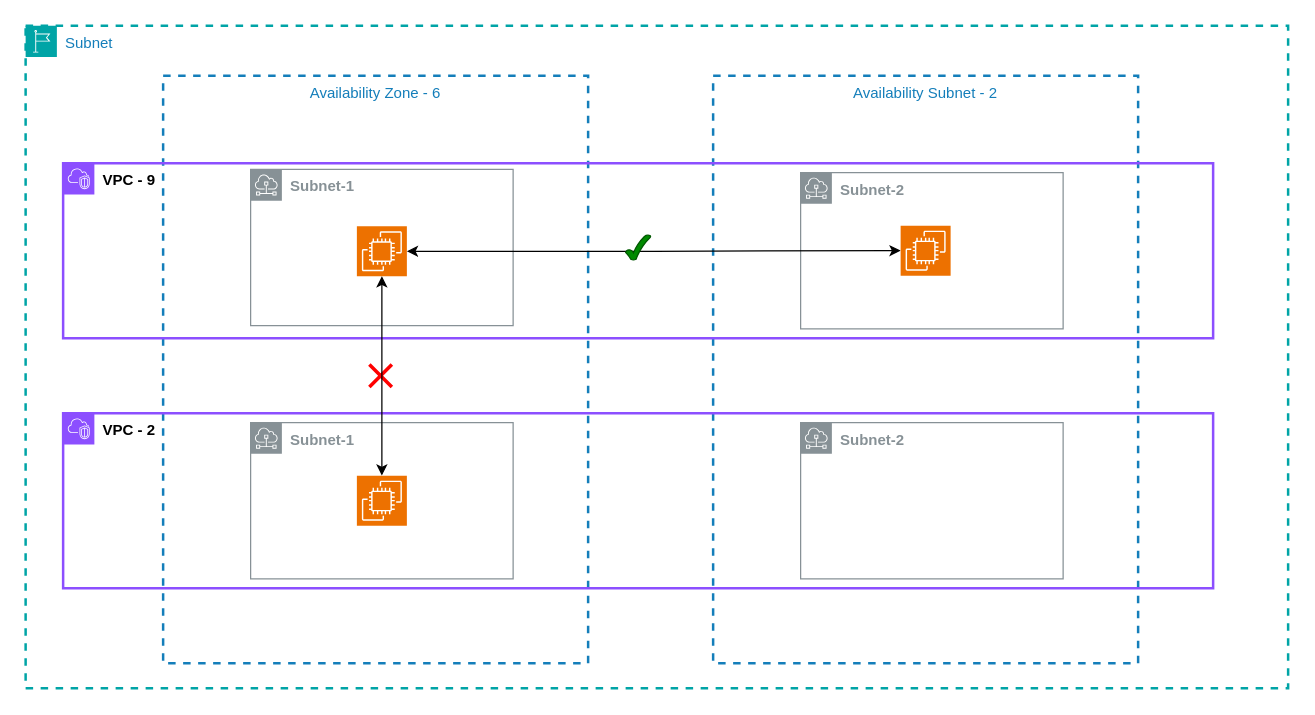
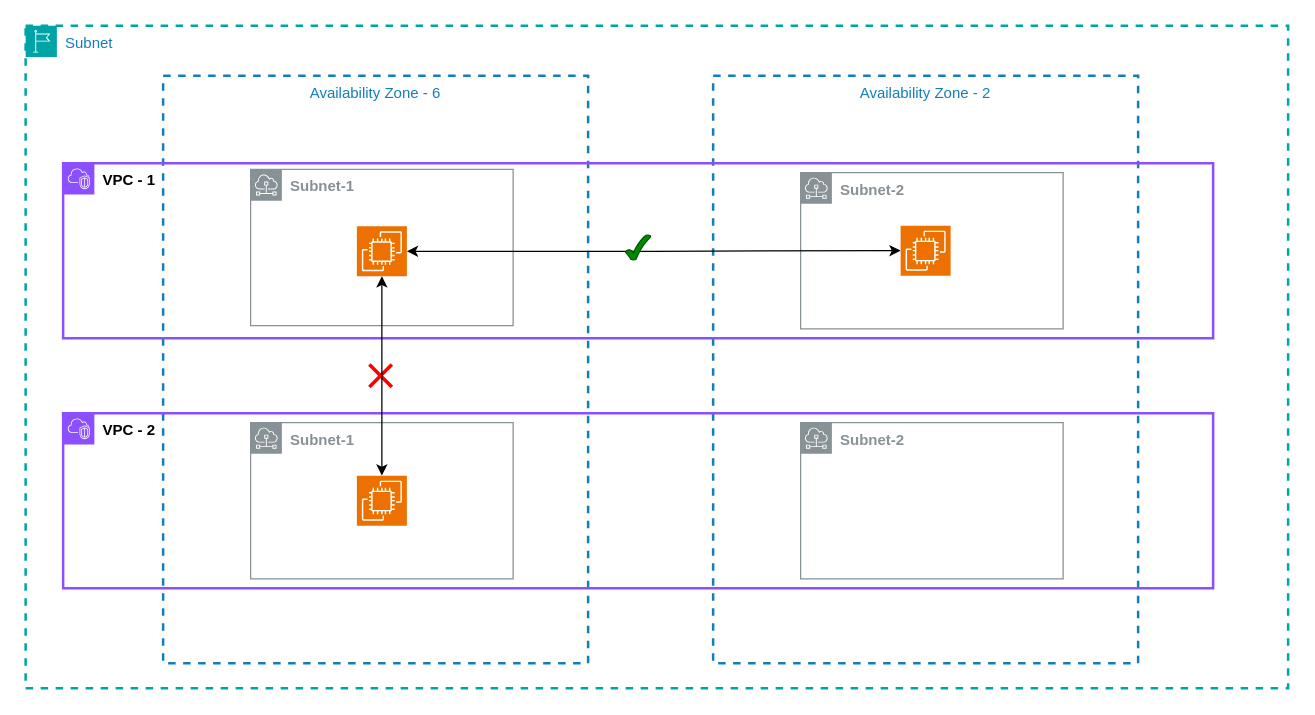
node "Availability Subnet - 2": label "Availability Subnet - 2" -> "Availability Zone - 2"
node "VPC - 9": label "VPC - 9" -> "VPC - 1"
